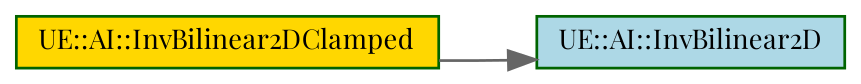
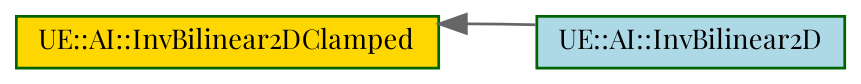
edge "UE::AI::InvBilinear2DClamped" -> "UE::AI::InvBilinear2D": reversed
